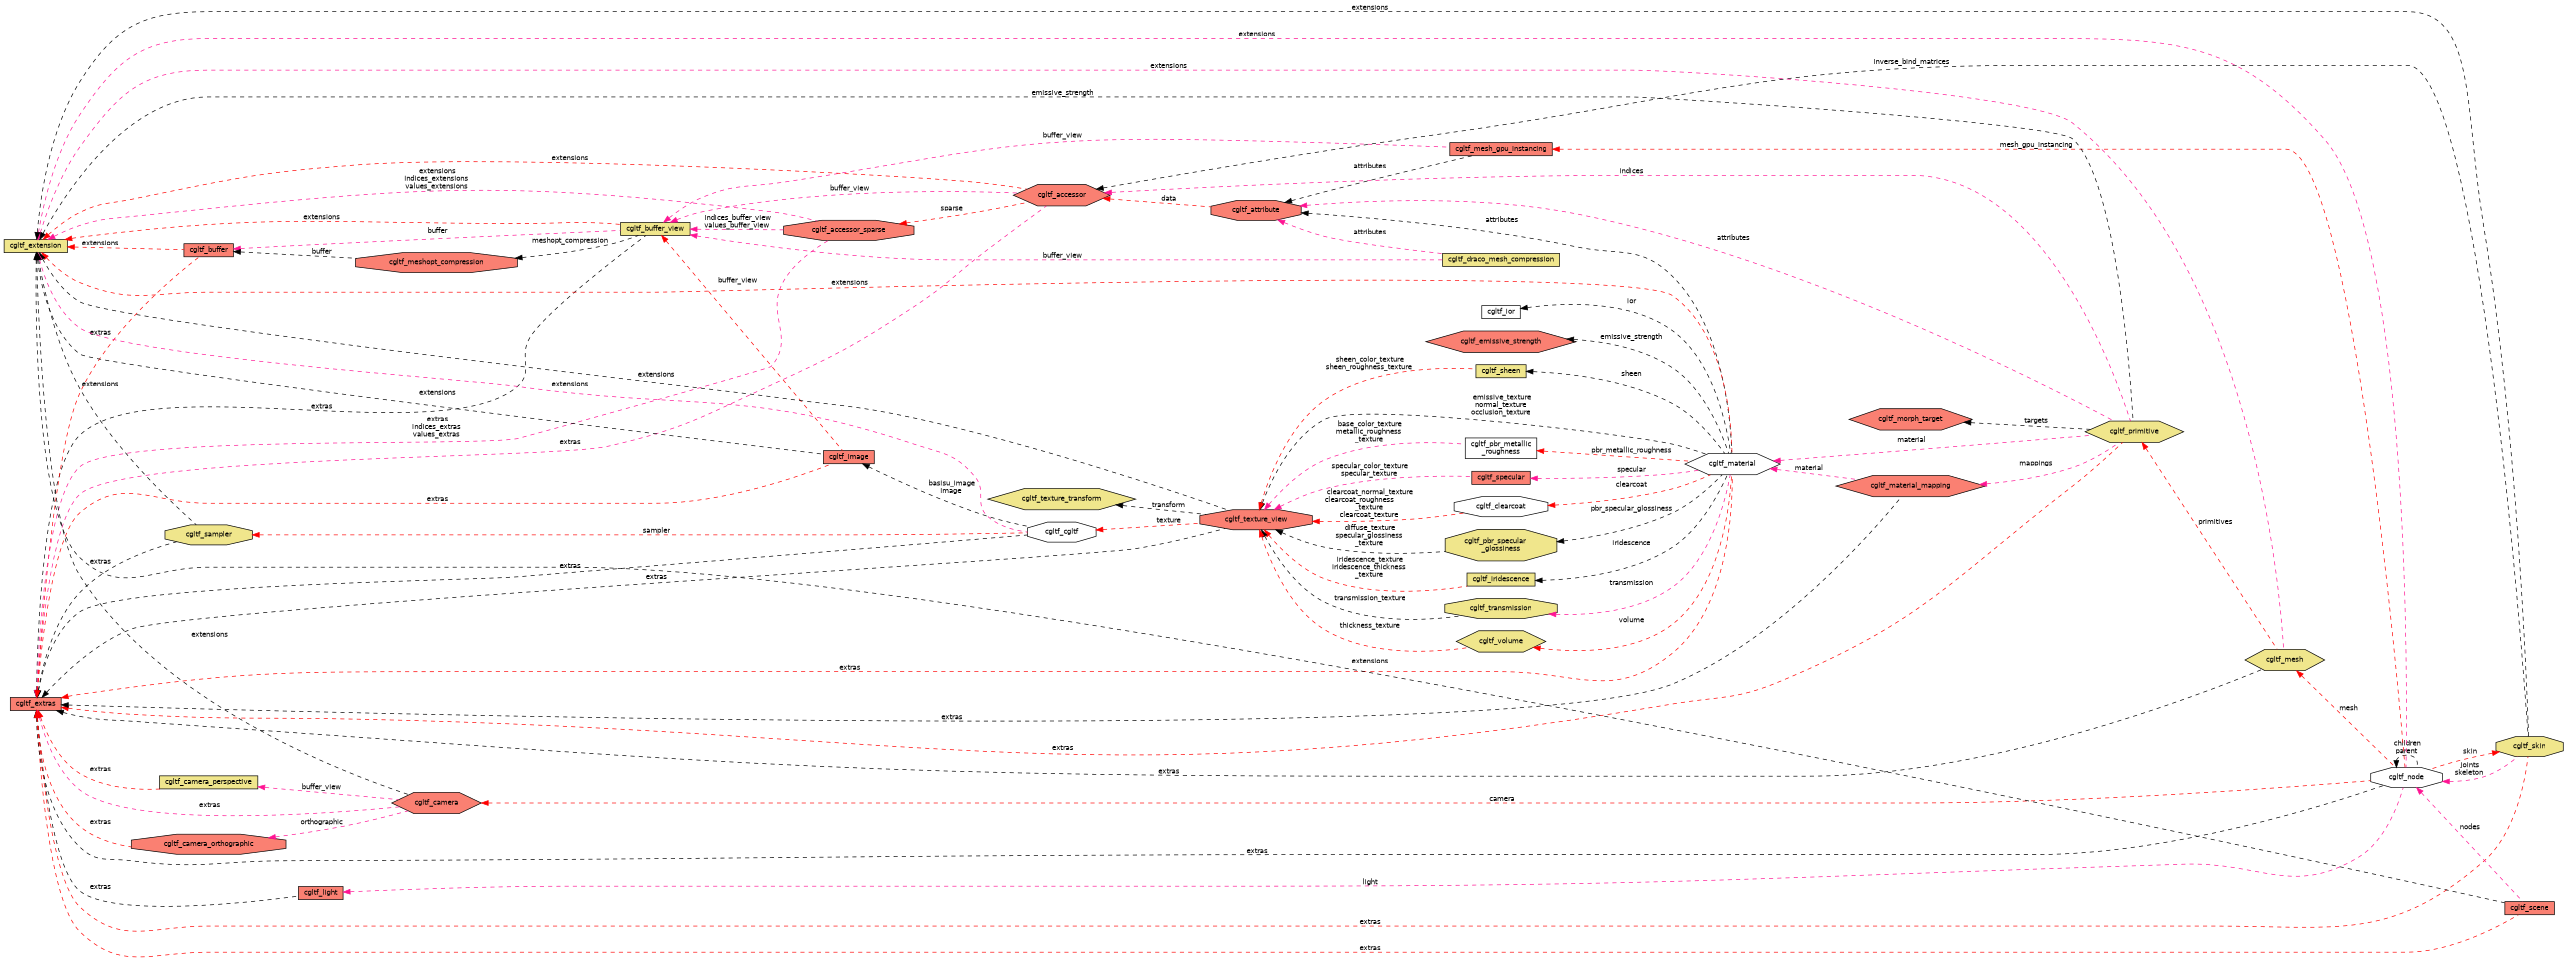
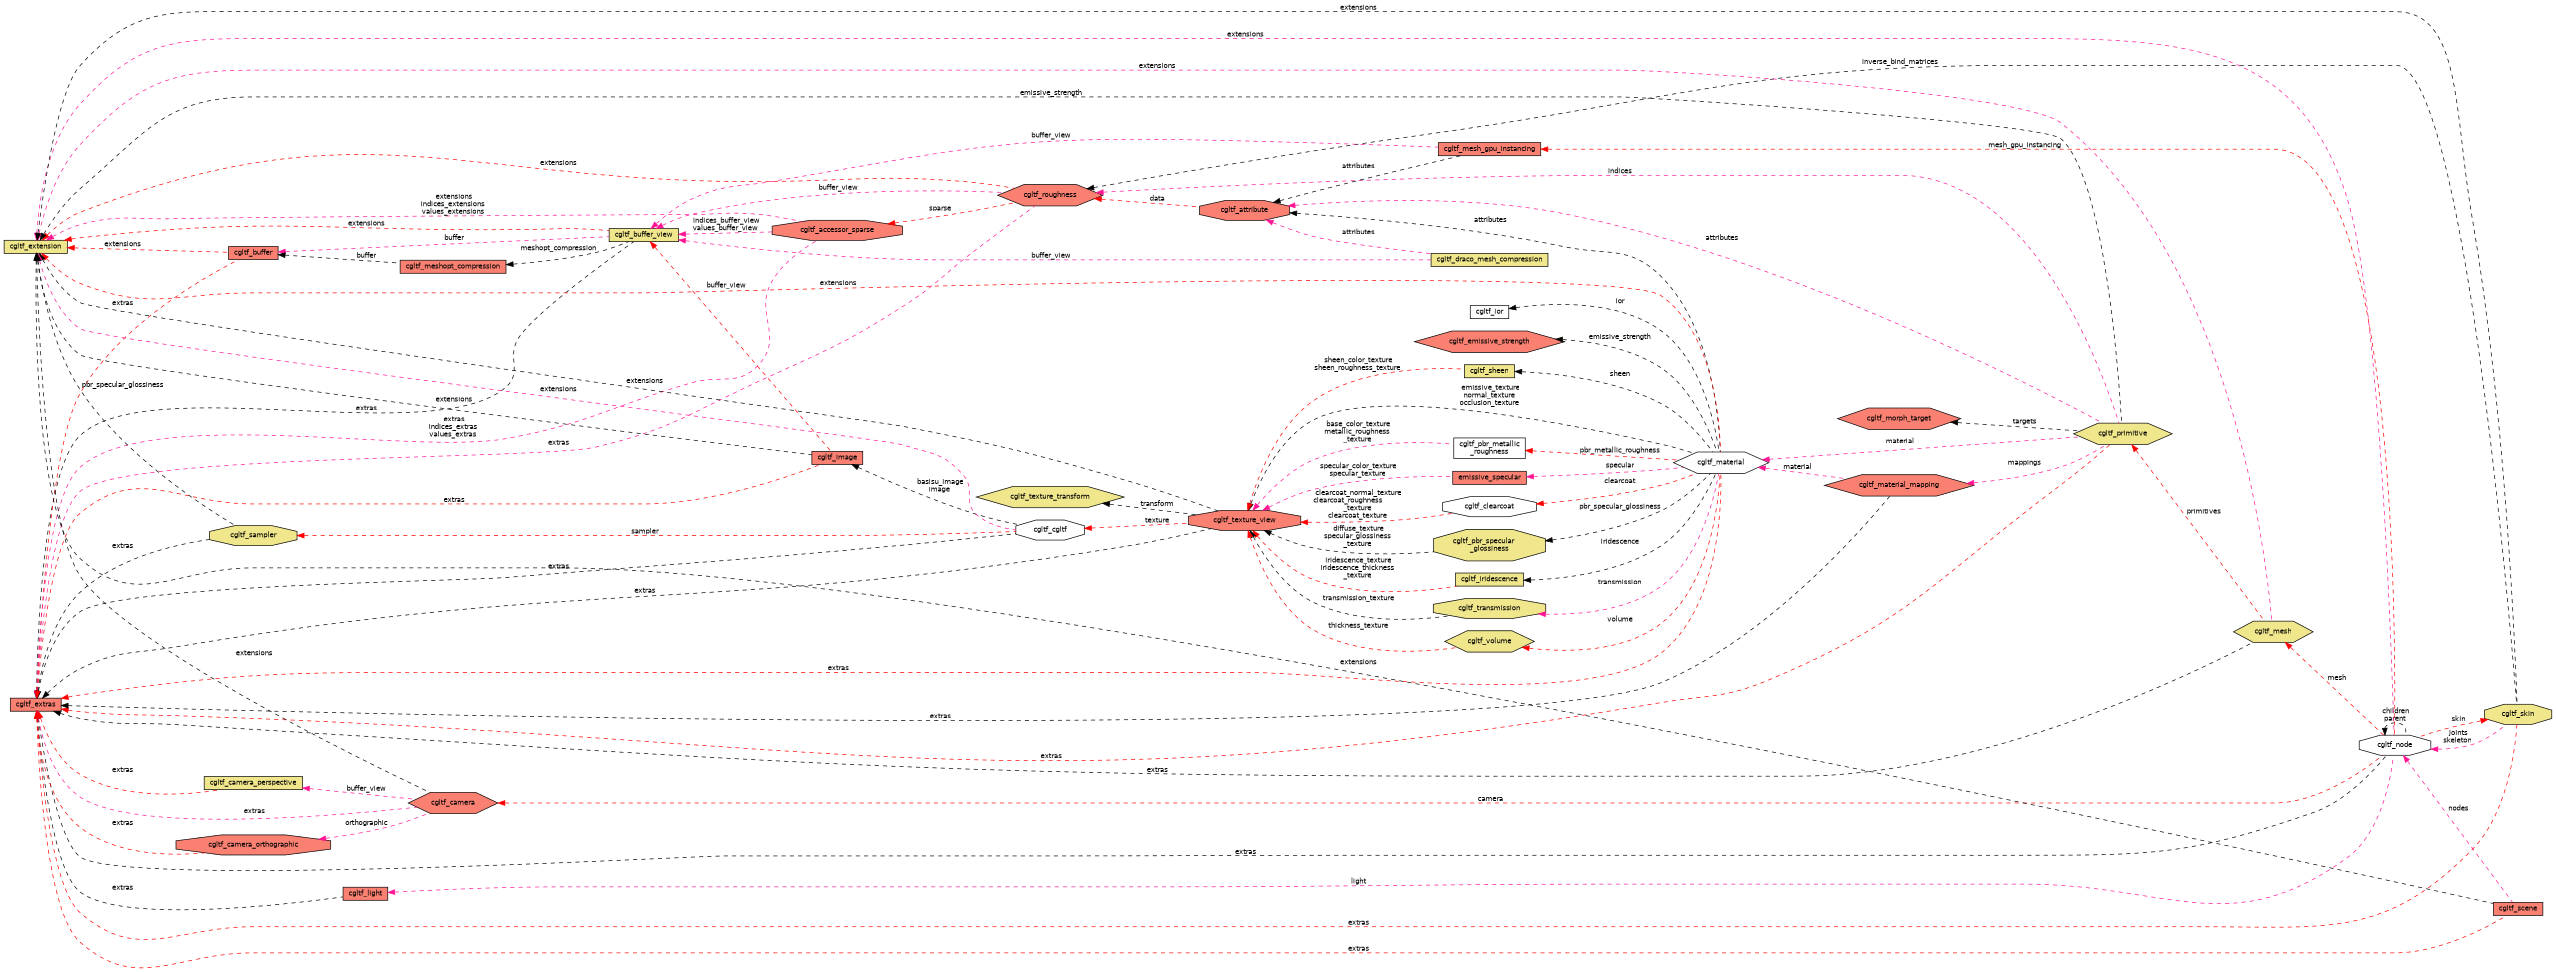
node "cgltf_accessor": label "cgltf_accessor" -> "cgltf_roughness"
node "cgltf_meshopt_compression": shape octagon -> box
edge "cgltf_sampler" -> "cgltf_extension": label " extensions" -> " pbr_specular_glossiness"
node "cgltf_specular": label "cgltf_specular" -> "emissive_specular"
